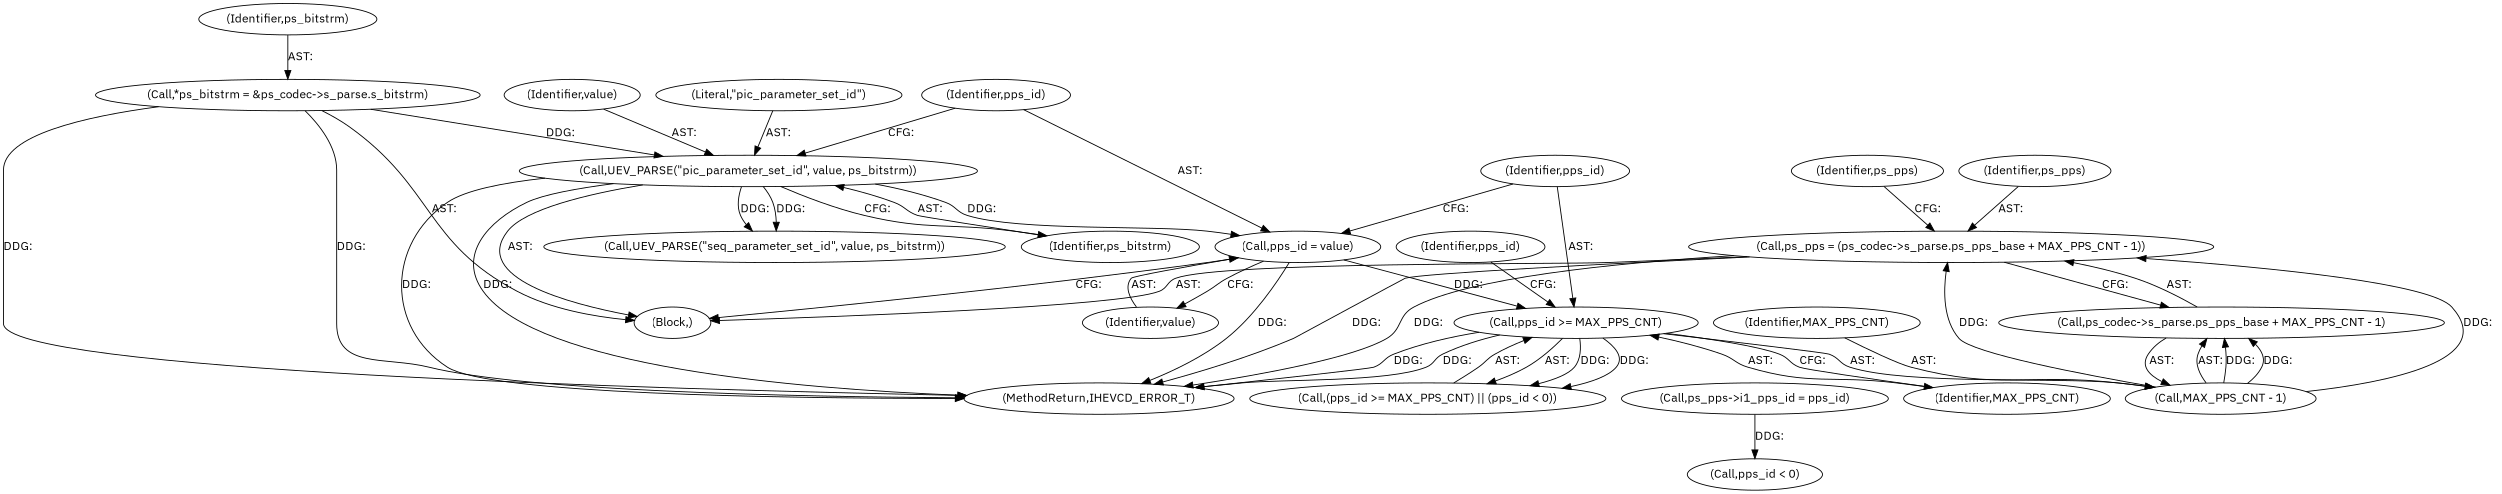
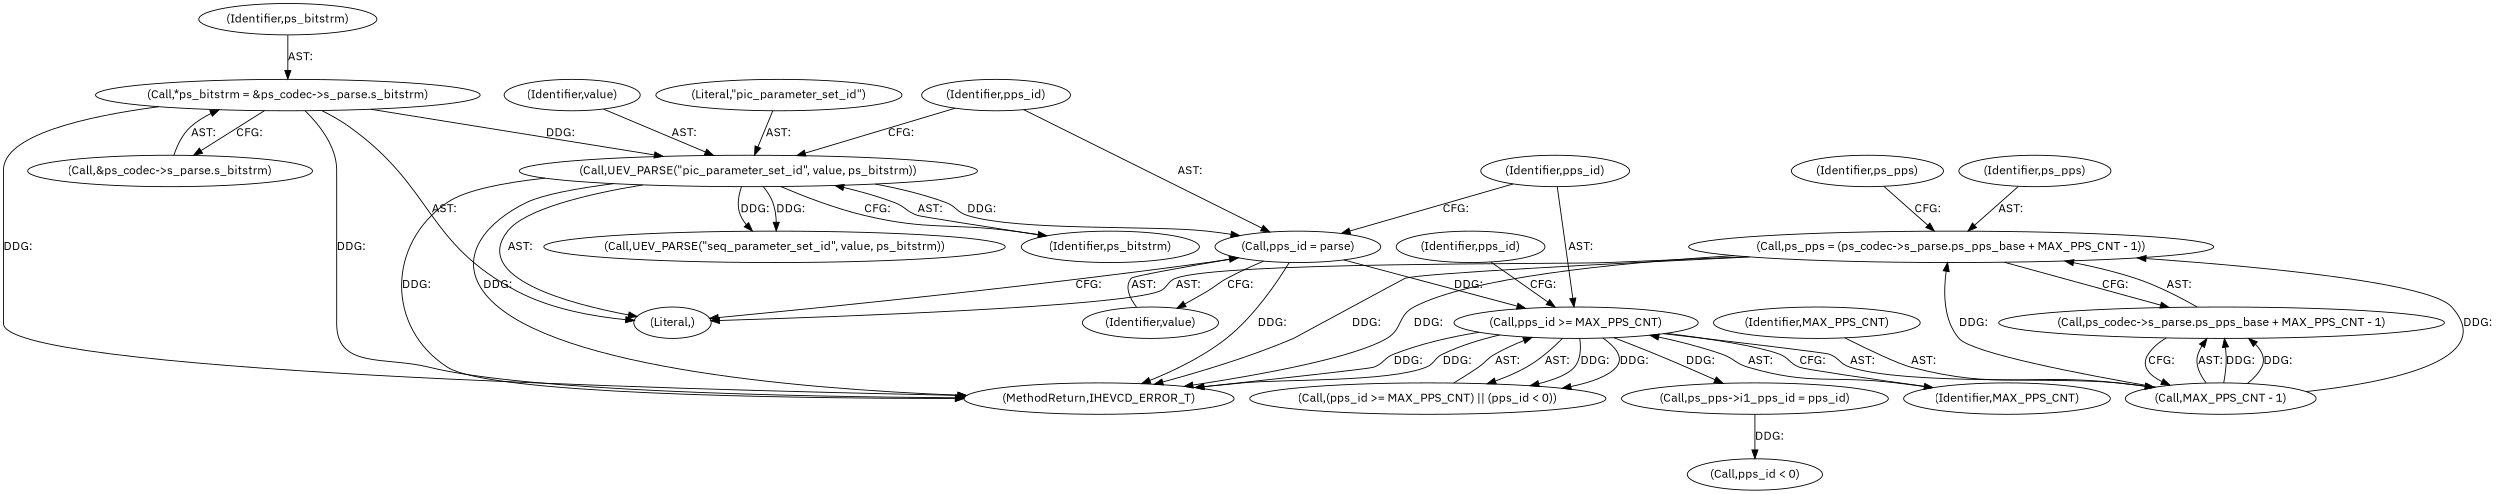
node "(Call,&ps_codec->s_parse.s_bitstrm)": added
node "(Call,pps_id = value)": label "(Call,pps_id = value)" -> "(Call,pps_id = parse)"
node "(Block,)": label "(Block,)" -> "(Literal,)"
edge "(Call,pps_id >= MAX_PPS_CNT)" -> "(Call,ps_pps->i1_pps_id = pps_id)": added, label "DDG:"
edge "(Call,ps_codec->s_parse.ps_pps_base + MAX_PPS_CNT - 1)" -> "(Call,MAX_PPS_CNT - 1)": label "AST: " -> "CFG: "
